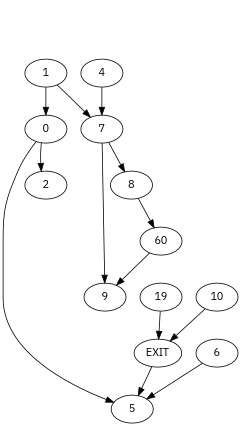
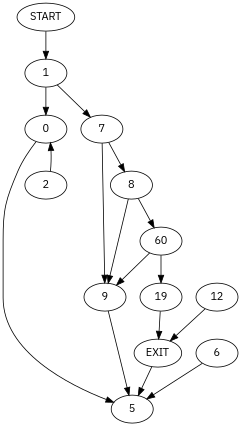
node "START": added
node "4": removed
edge "0" -> "2": reversed
edge "8" -> "9": added
edge "60" -> "19": added
node "10": label "10" -> "12"
edge "9" -> "5": added
